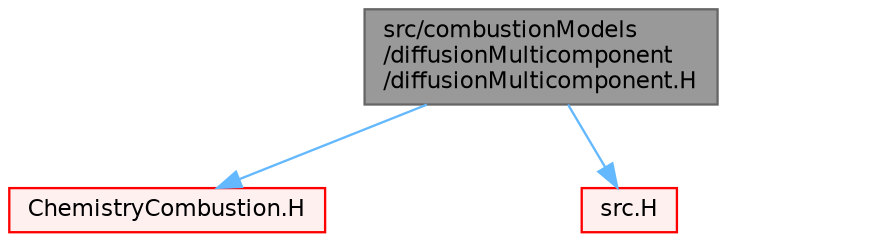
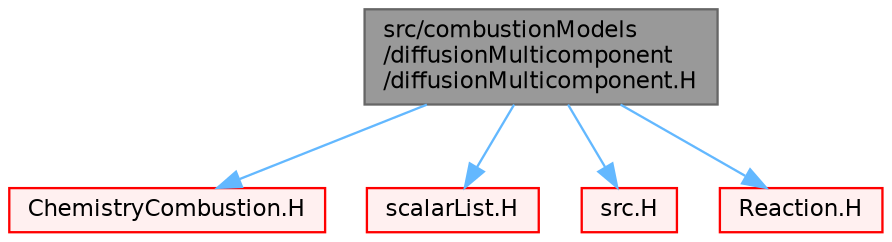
node "scalarList.H": added
node "Reaction.H": added
